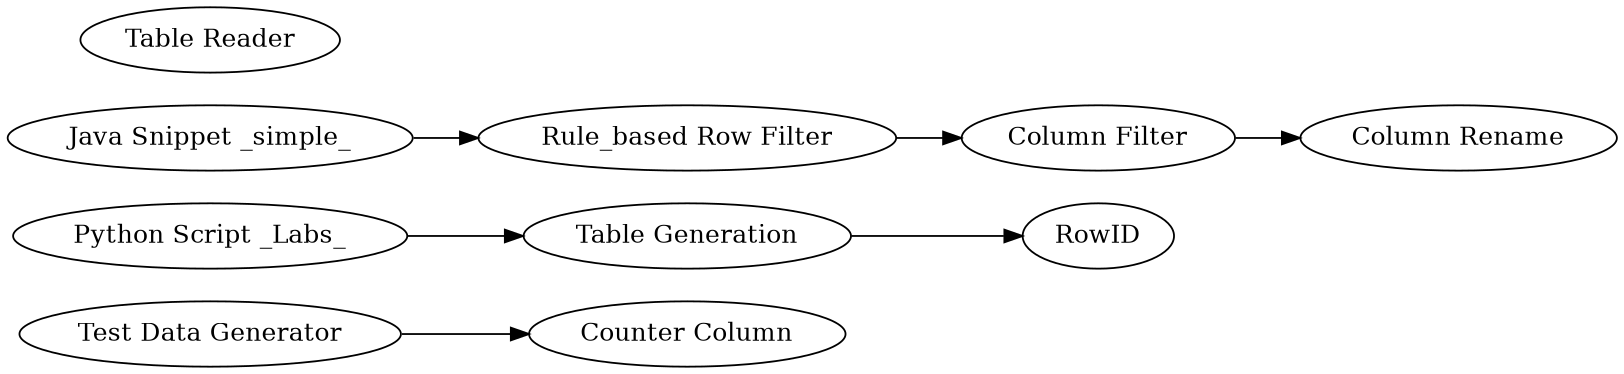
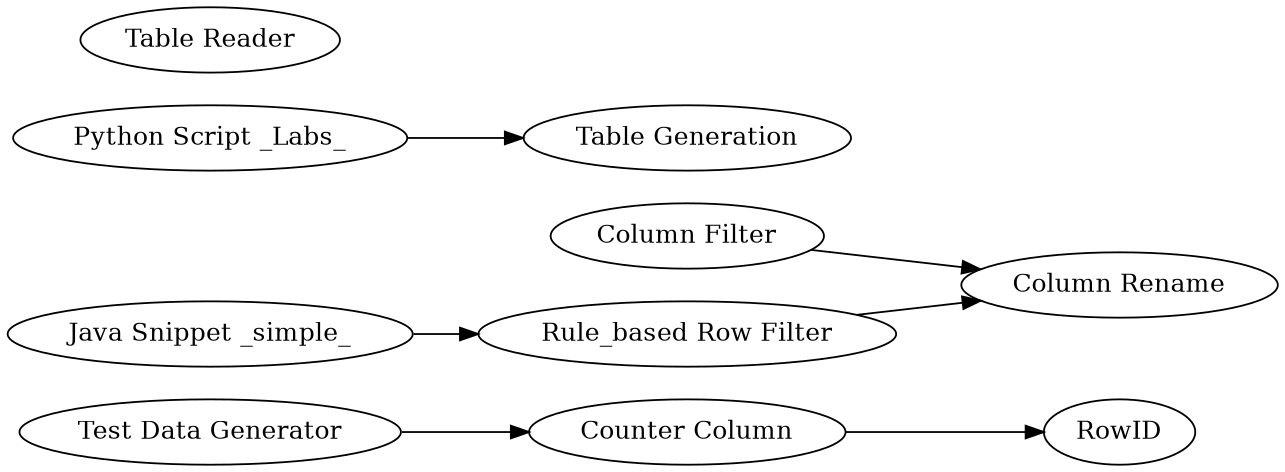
edge "Rule_based Row Filter" -> "Column Filter": now "Rule_based Row Filter" -> "Column Rename"
edge "Table Generation" -> "RowID": now "Counter Column" -> "RowID"
